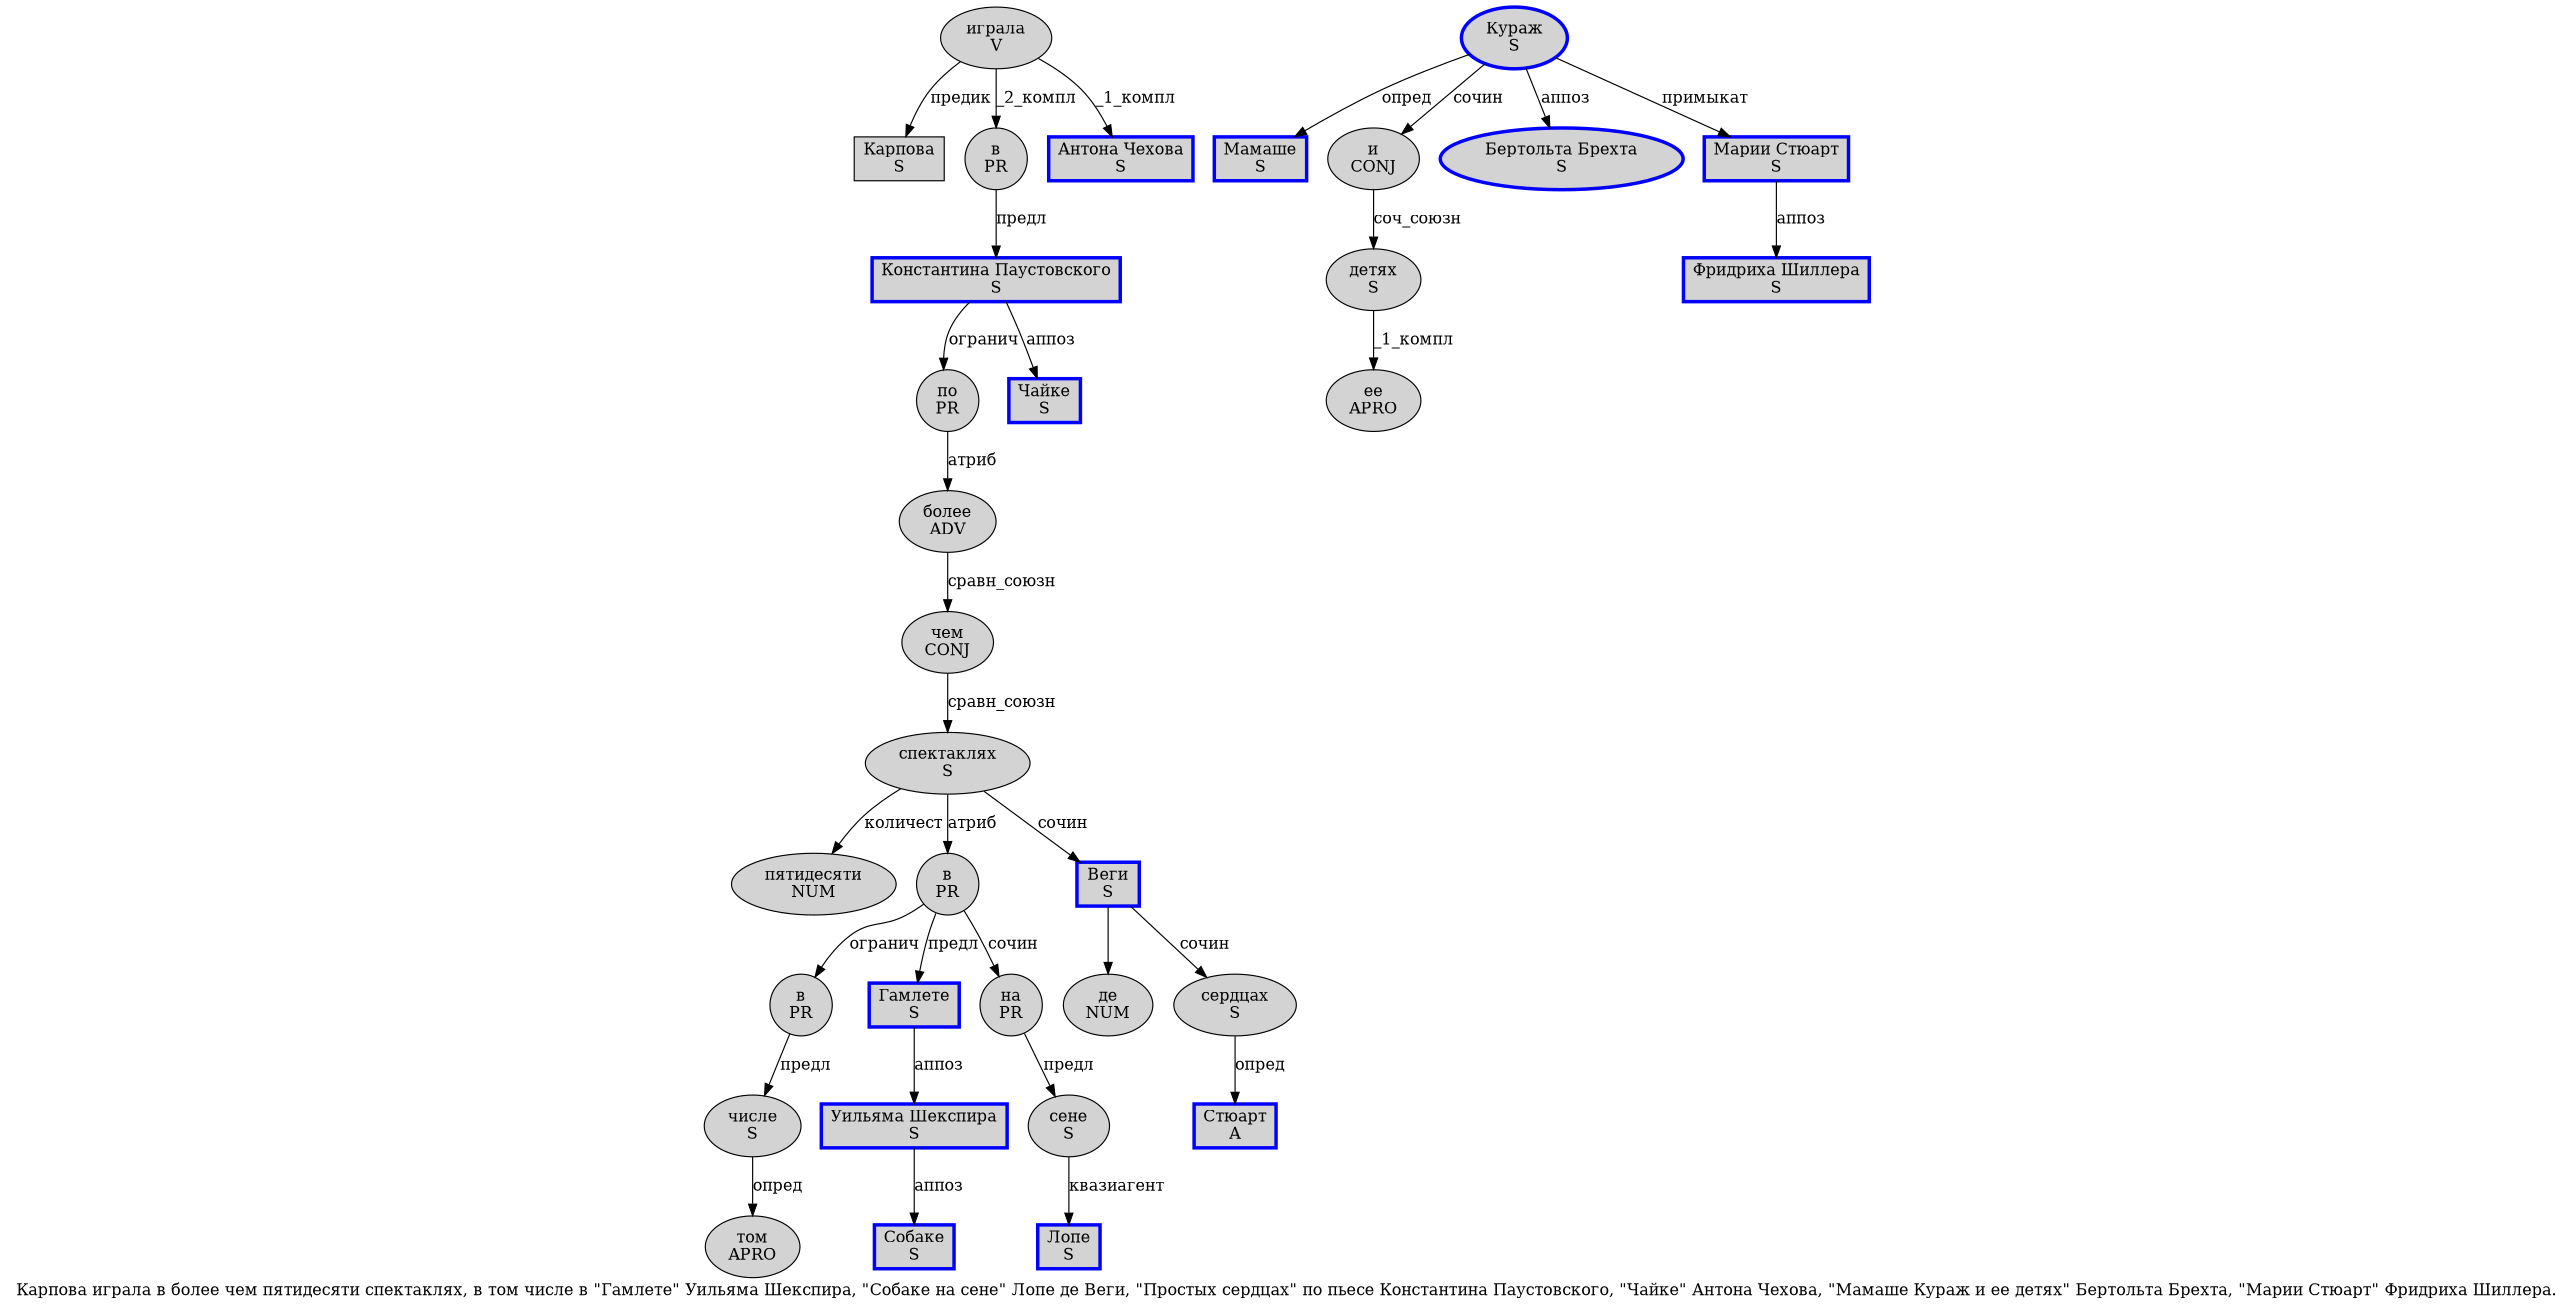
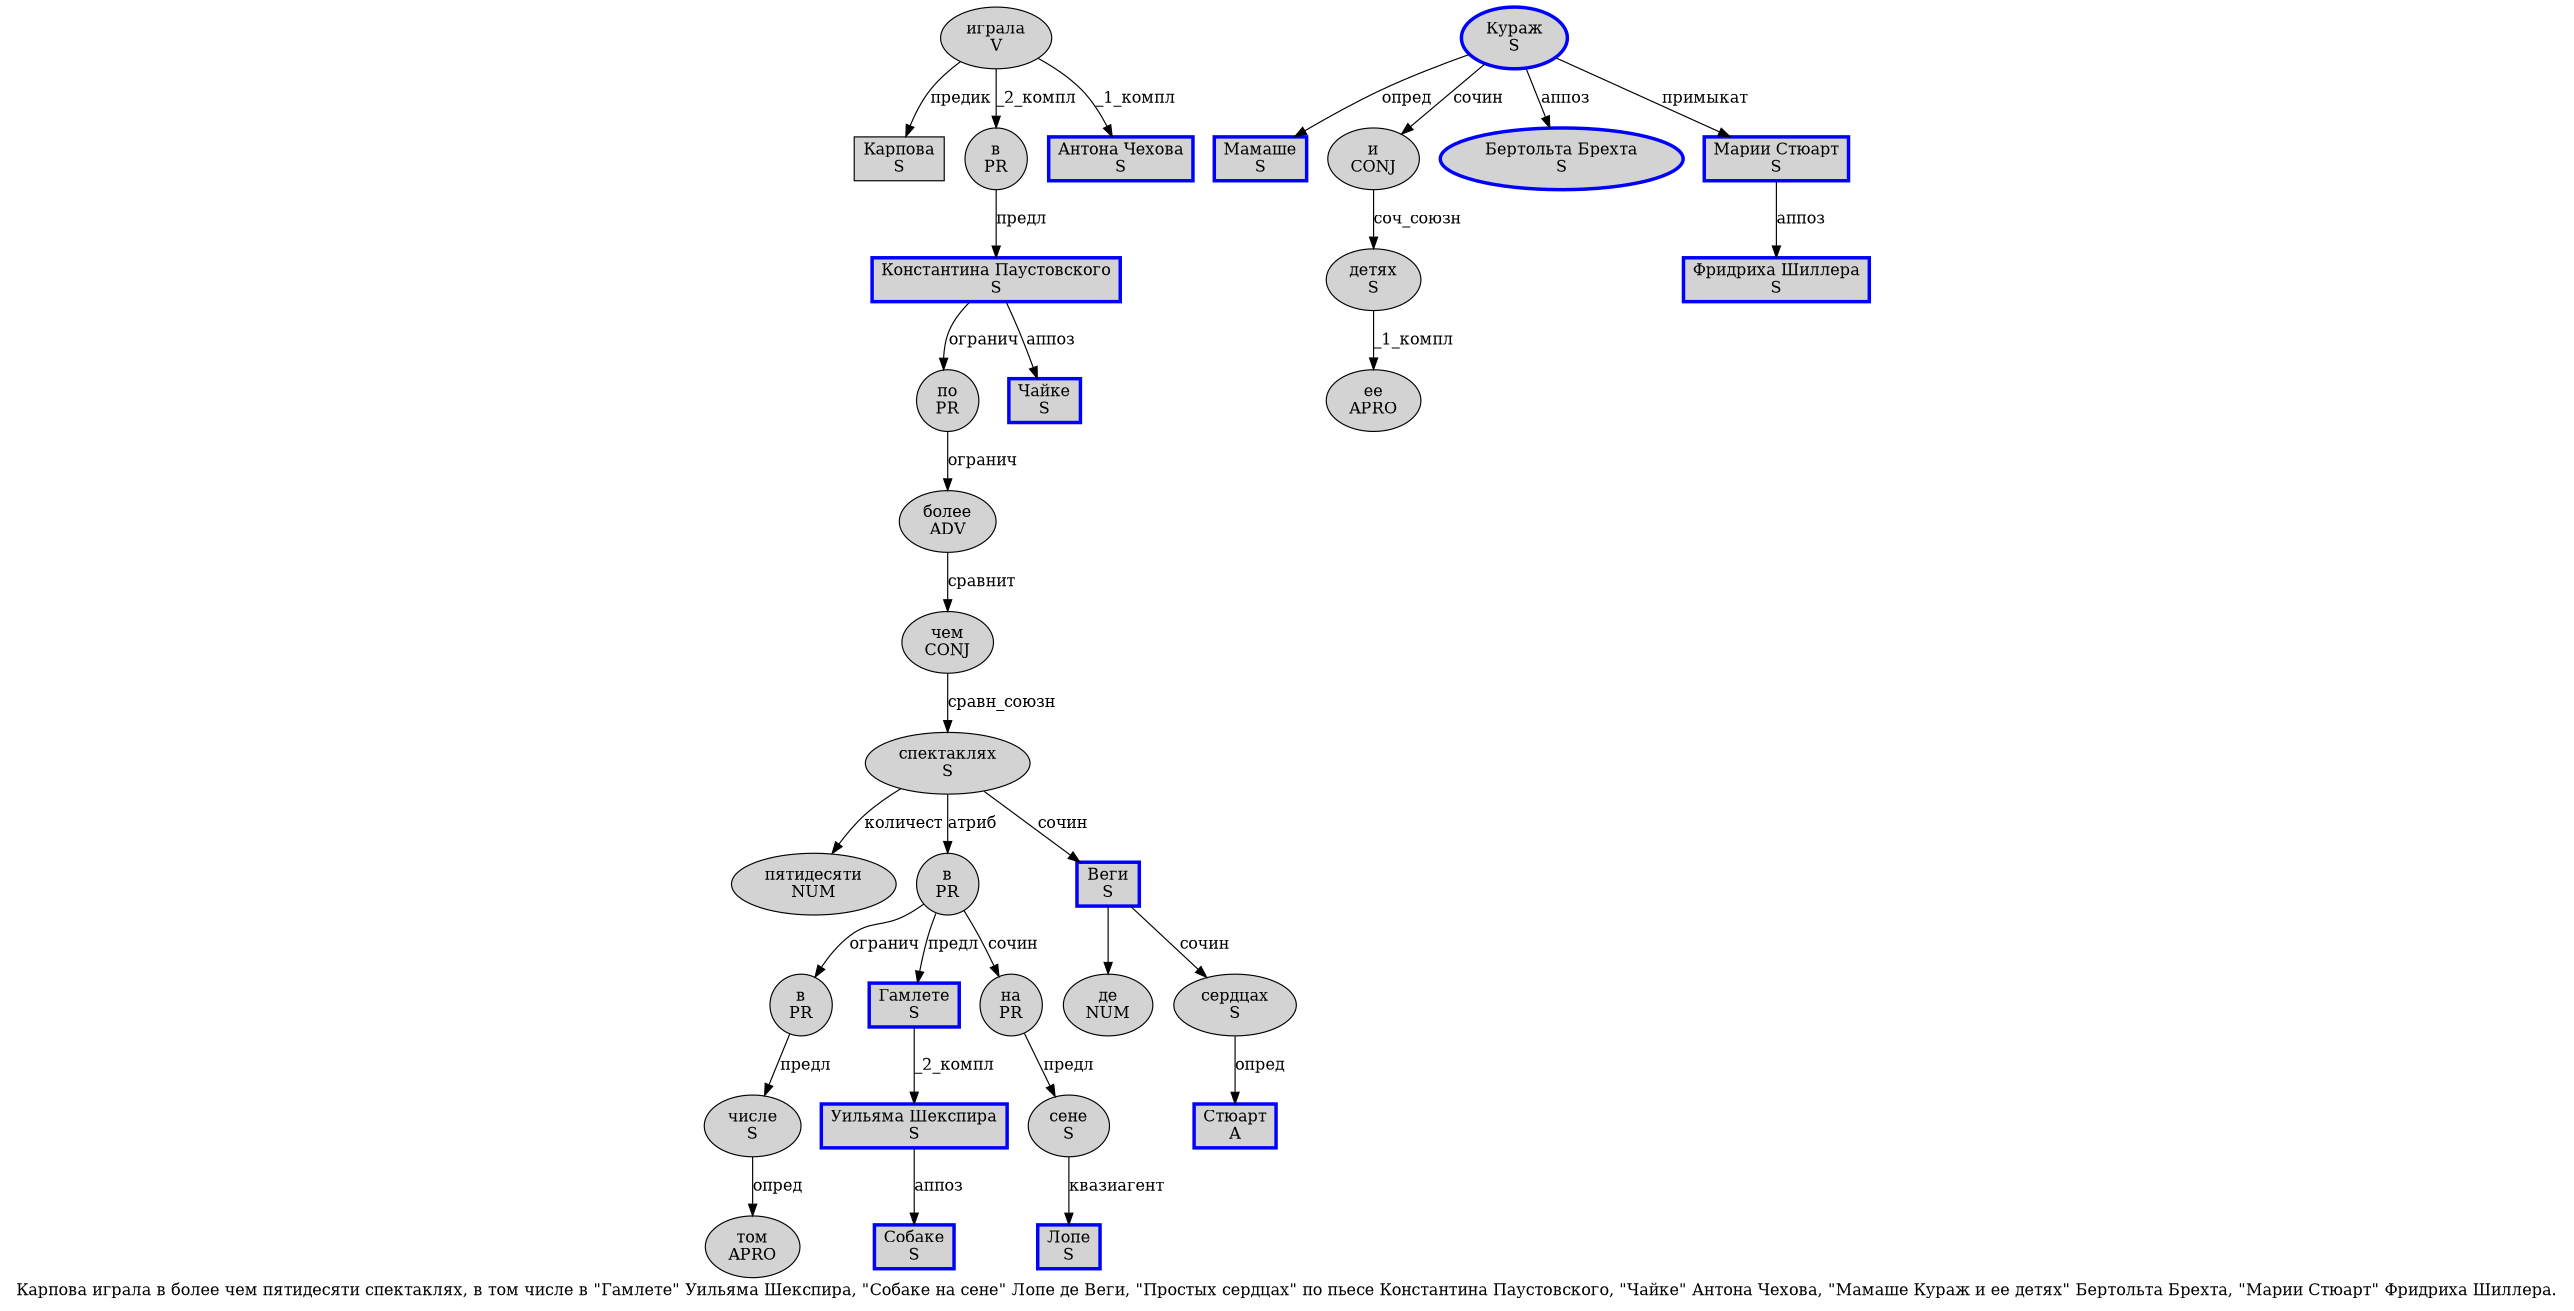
edge "по PR" -> "более ADV": label "атриб" -> "огранич"
edge "более ADV" -> "чем CONJ": label "сравн_союзн" -> "сравнит"
edge "Гамлете S" -> "Уильяма Шекспира S": label "аппоз" -> "_2_компл"
